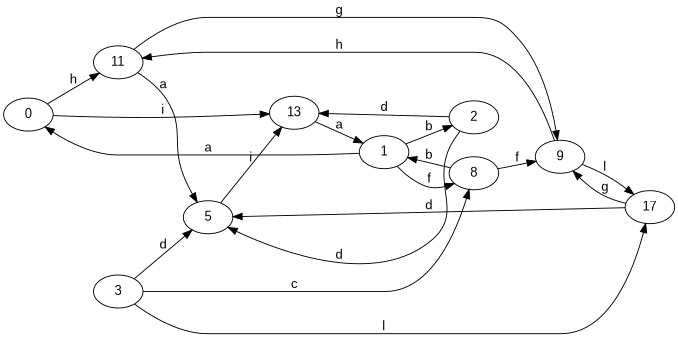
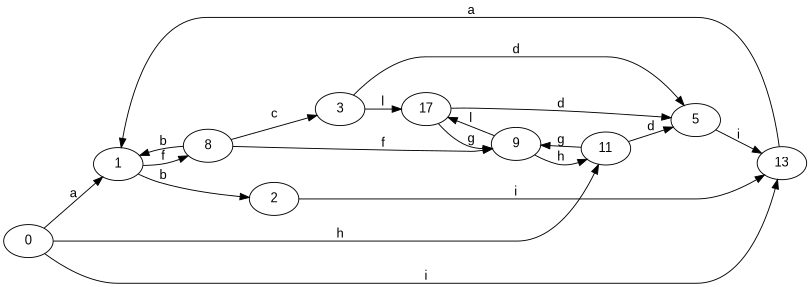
edge "11" -> "5": label "a" -> "d"
edge "2" -> "13": label "d" -> "i"
edge "1" -> "0": reversed
edge "2" -> "5": removed, label "d"
edge "3" -> "8": reversed
